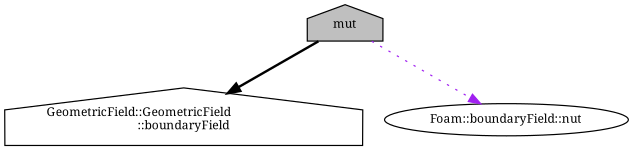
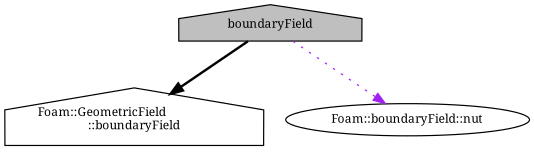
node "mut": label "mut" -> "boundaryField"
node "GeometricField::GeometricField ::boundaryField": label "GeometricField::GeometricField ::boundaryField" -> "Foam::GeometricField ::boundaryField"
